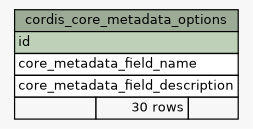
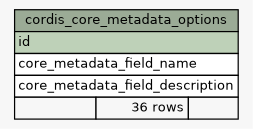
node "cordis_core_metadata_options": text "30 rows" -> "36 rows"
